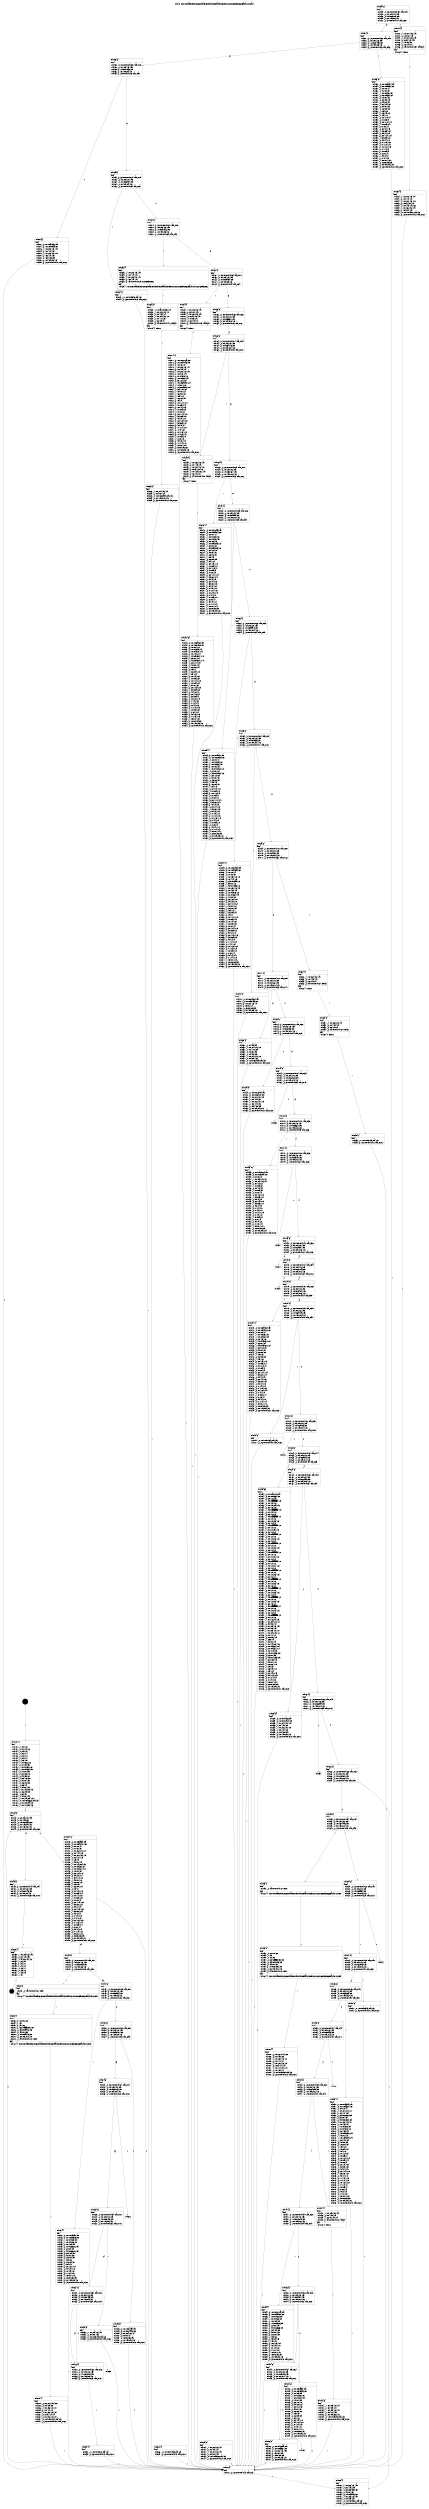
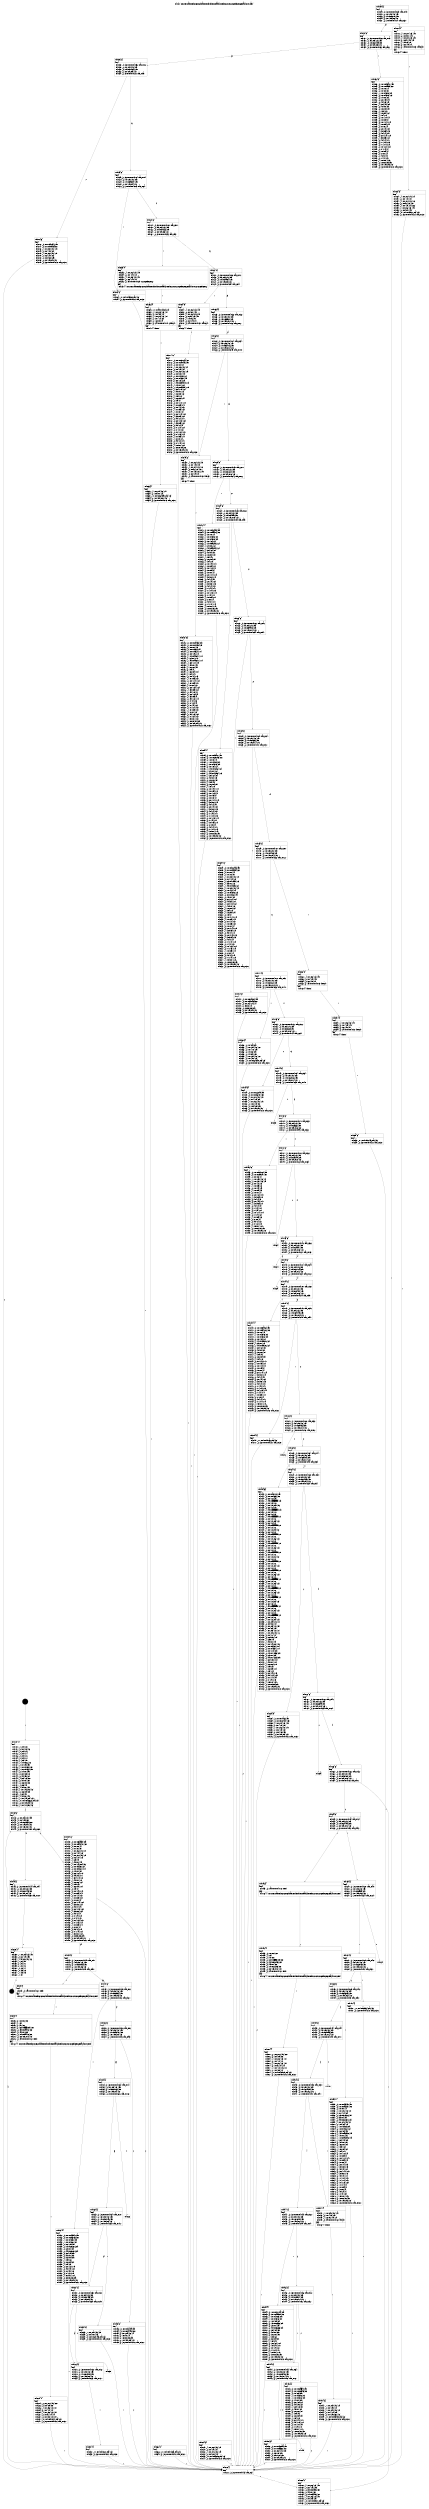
edge "0x401717 [28]" -> "0x402560 [34]": label " 20" -> " 1"
